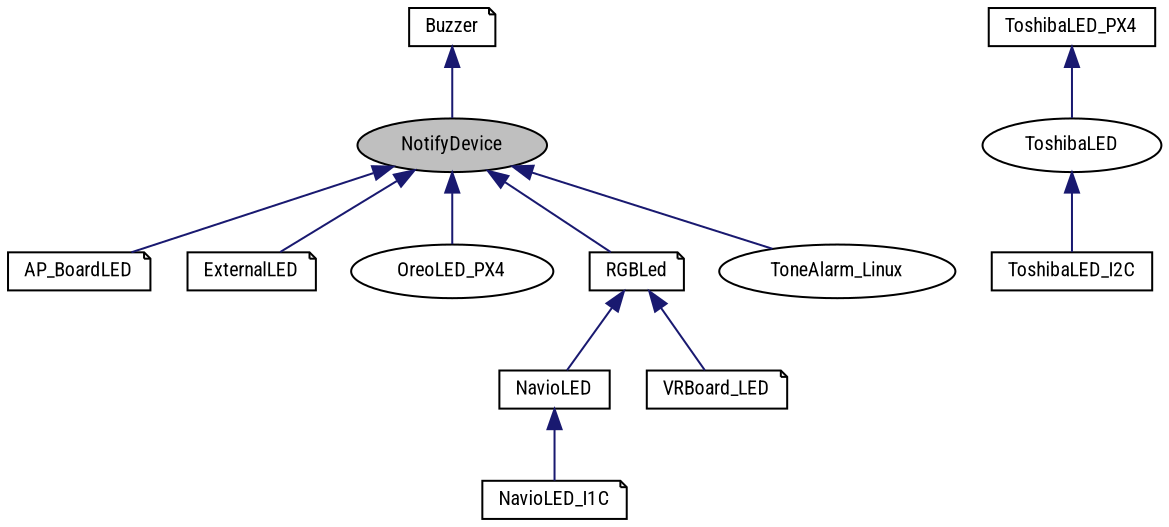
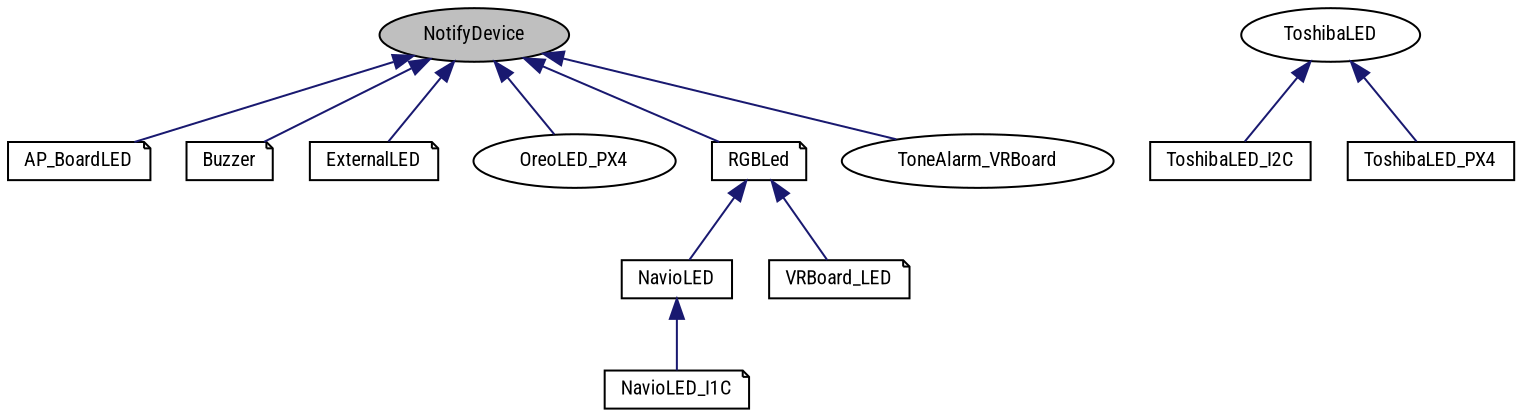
edge "NotifyDevice" -> "Buzzer": reversed
edge "ToshibaLED" -> "ToshibaLED_PX4": reversed
node "ToneAlarm_Linux": label "ToneAlarm_Linux" -> "ToneAlarm_VRBoard"
